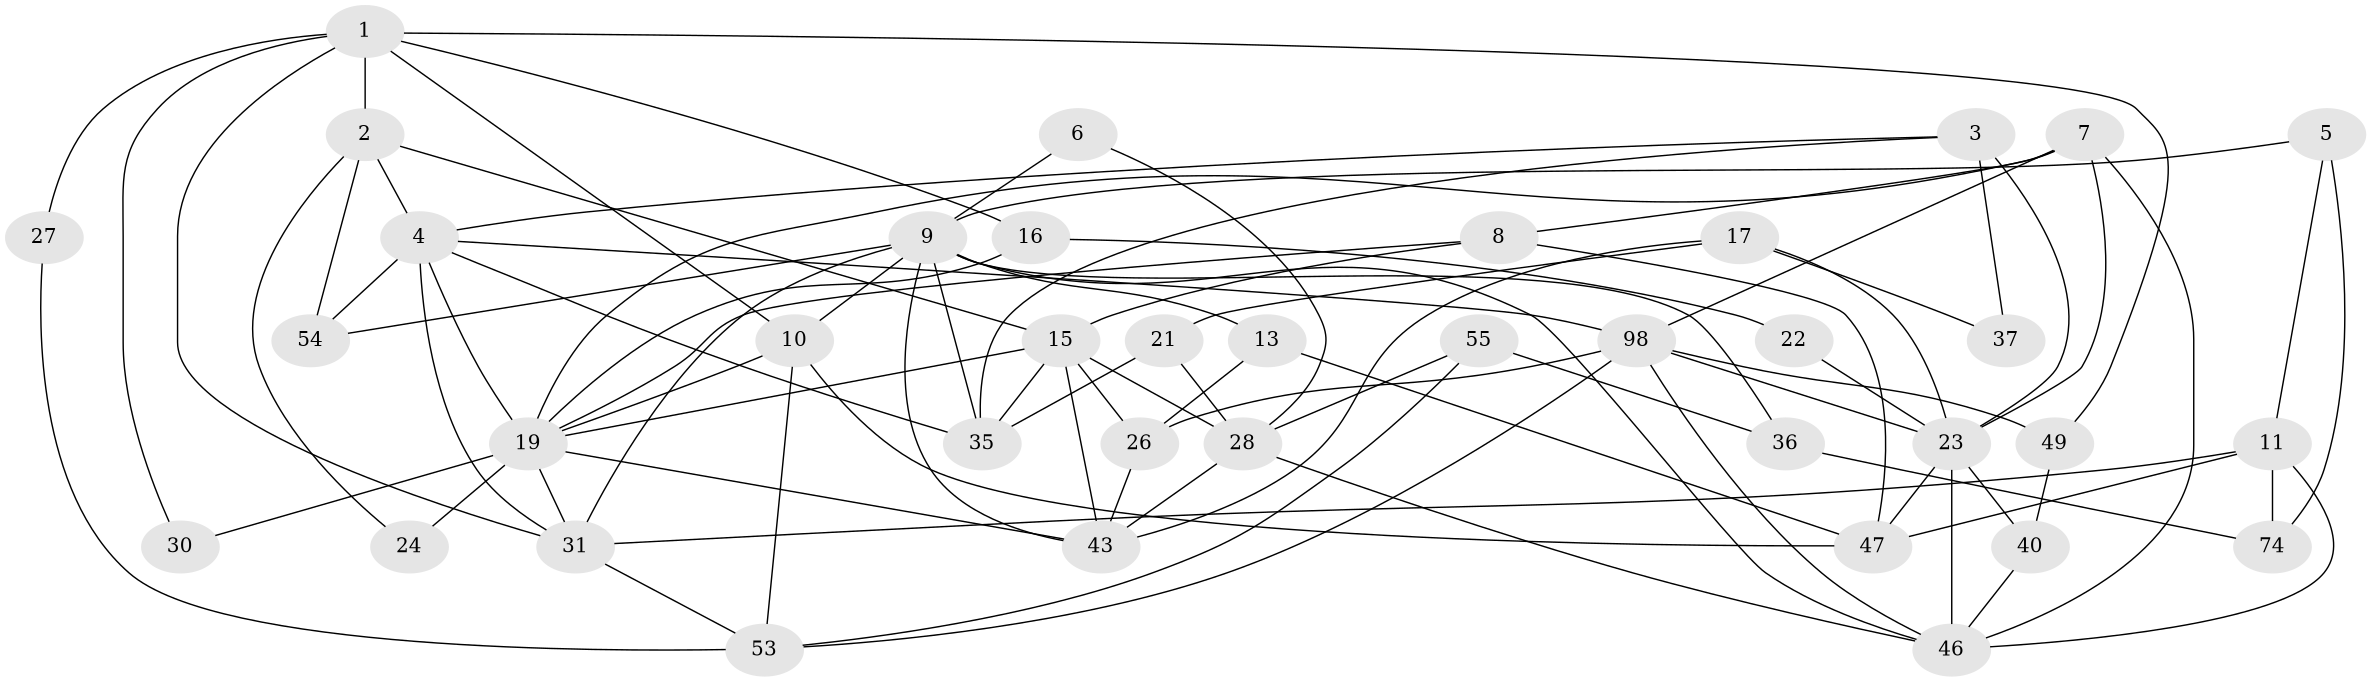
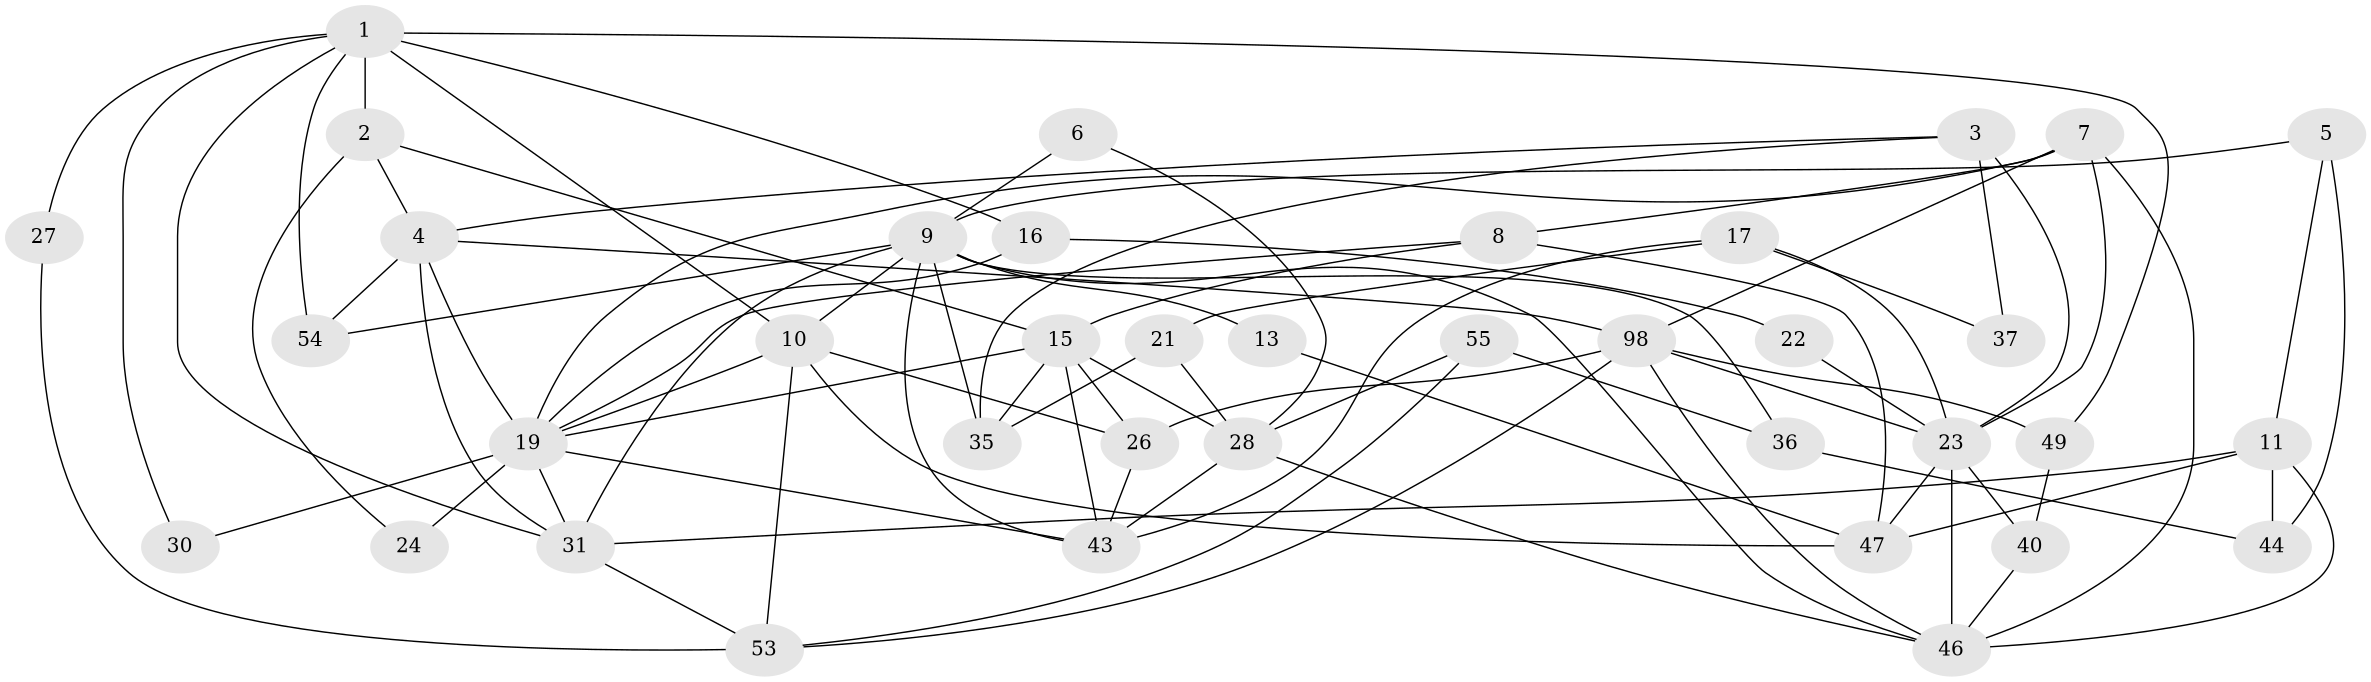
edge "2" -- "54": now "1" -- "54"
edge "4" -- "35": removed
edge "13" -- "26": now "10" -- "26"
node "74": label "74" -> "44"
